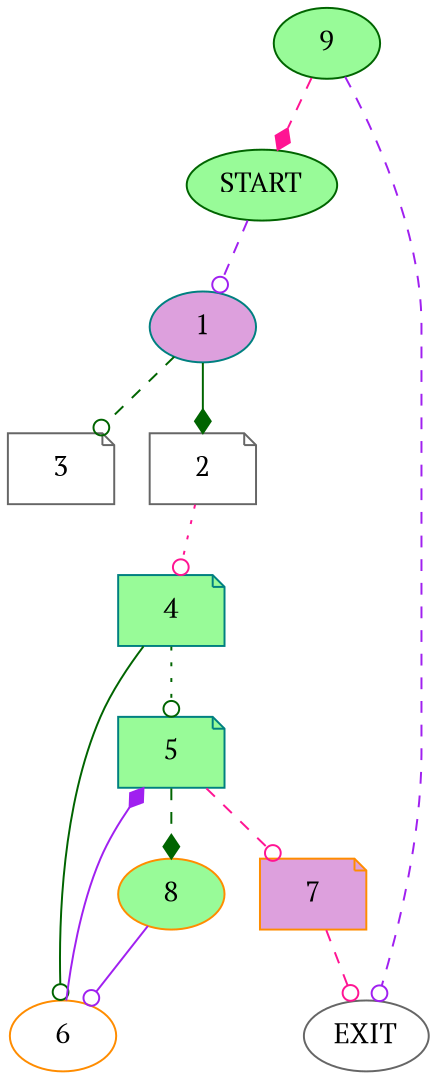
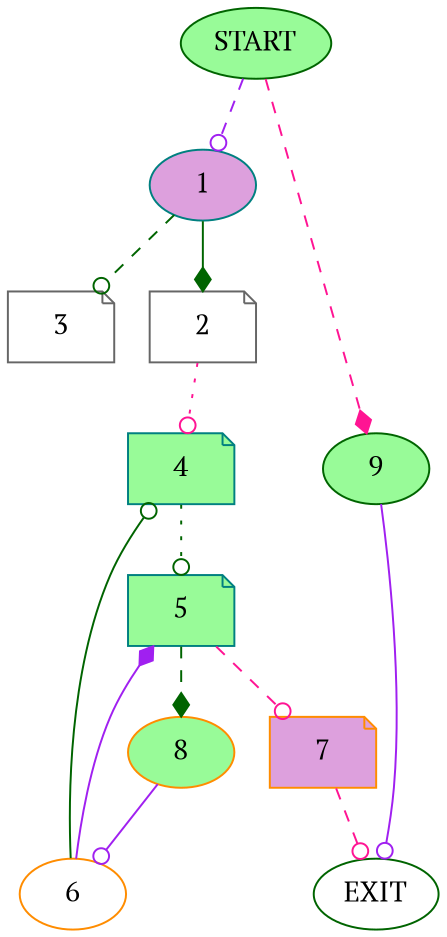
edge "9" -> "START": reversed
edge "9" -> "EXIT": style dashed -> solid
edge "4" -> "6": reversed
node "EXIT": color gray40 -> darkgreen
